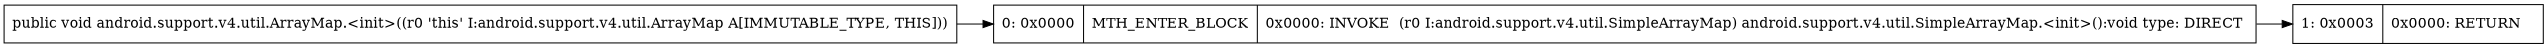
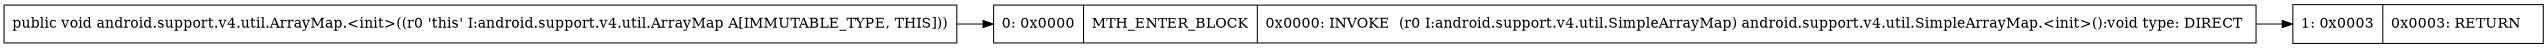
node "1: 0x0003": text "0x0000: RETURN" -> "0x0003: RETURN"
